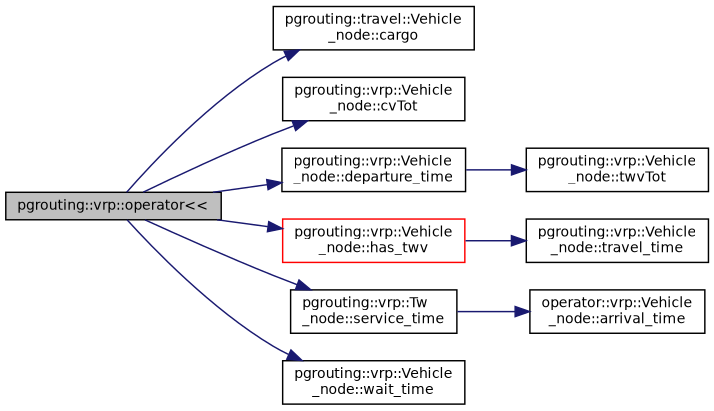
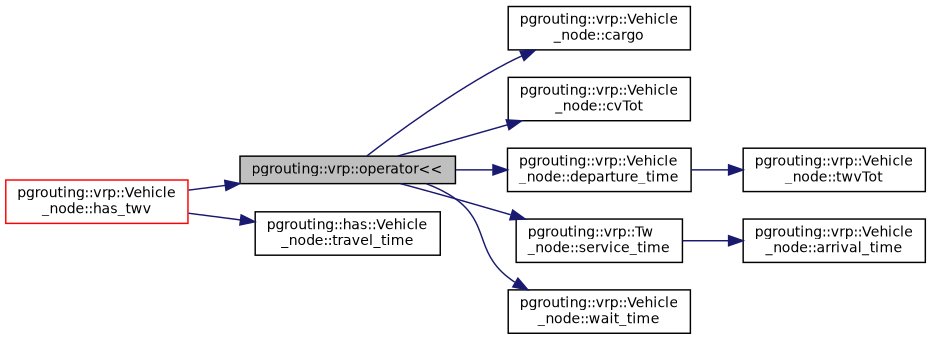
node "pgrouting::travel::Vehicle _node::cargo": label "pgrouting::travel::Vehicle _node::cargo" -> "pgrouting::vrp::Vehicle _node::cargo"
edge "pgrouting::vrp::operator<<" -> "pgrouting::vrp::Vehicle _node::has_twv": reversed
node "pgrouting::vrp::Vehicle _node::travel_time": label "pgrouting::vrp::Vehicle _node::travel_time" -> "pgrouting::has::Vehicle _node::travel_time"
node "operator::vrp::Vehicle _node::arrival_time": label "operator::vrp::Vehicle _node::arrival_time" -> "pgrouting::vrp::Vehicle _node::arrival_time"
